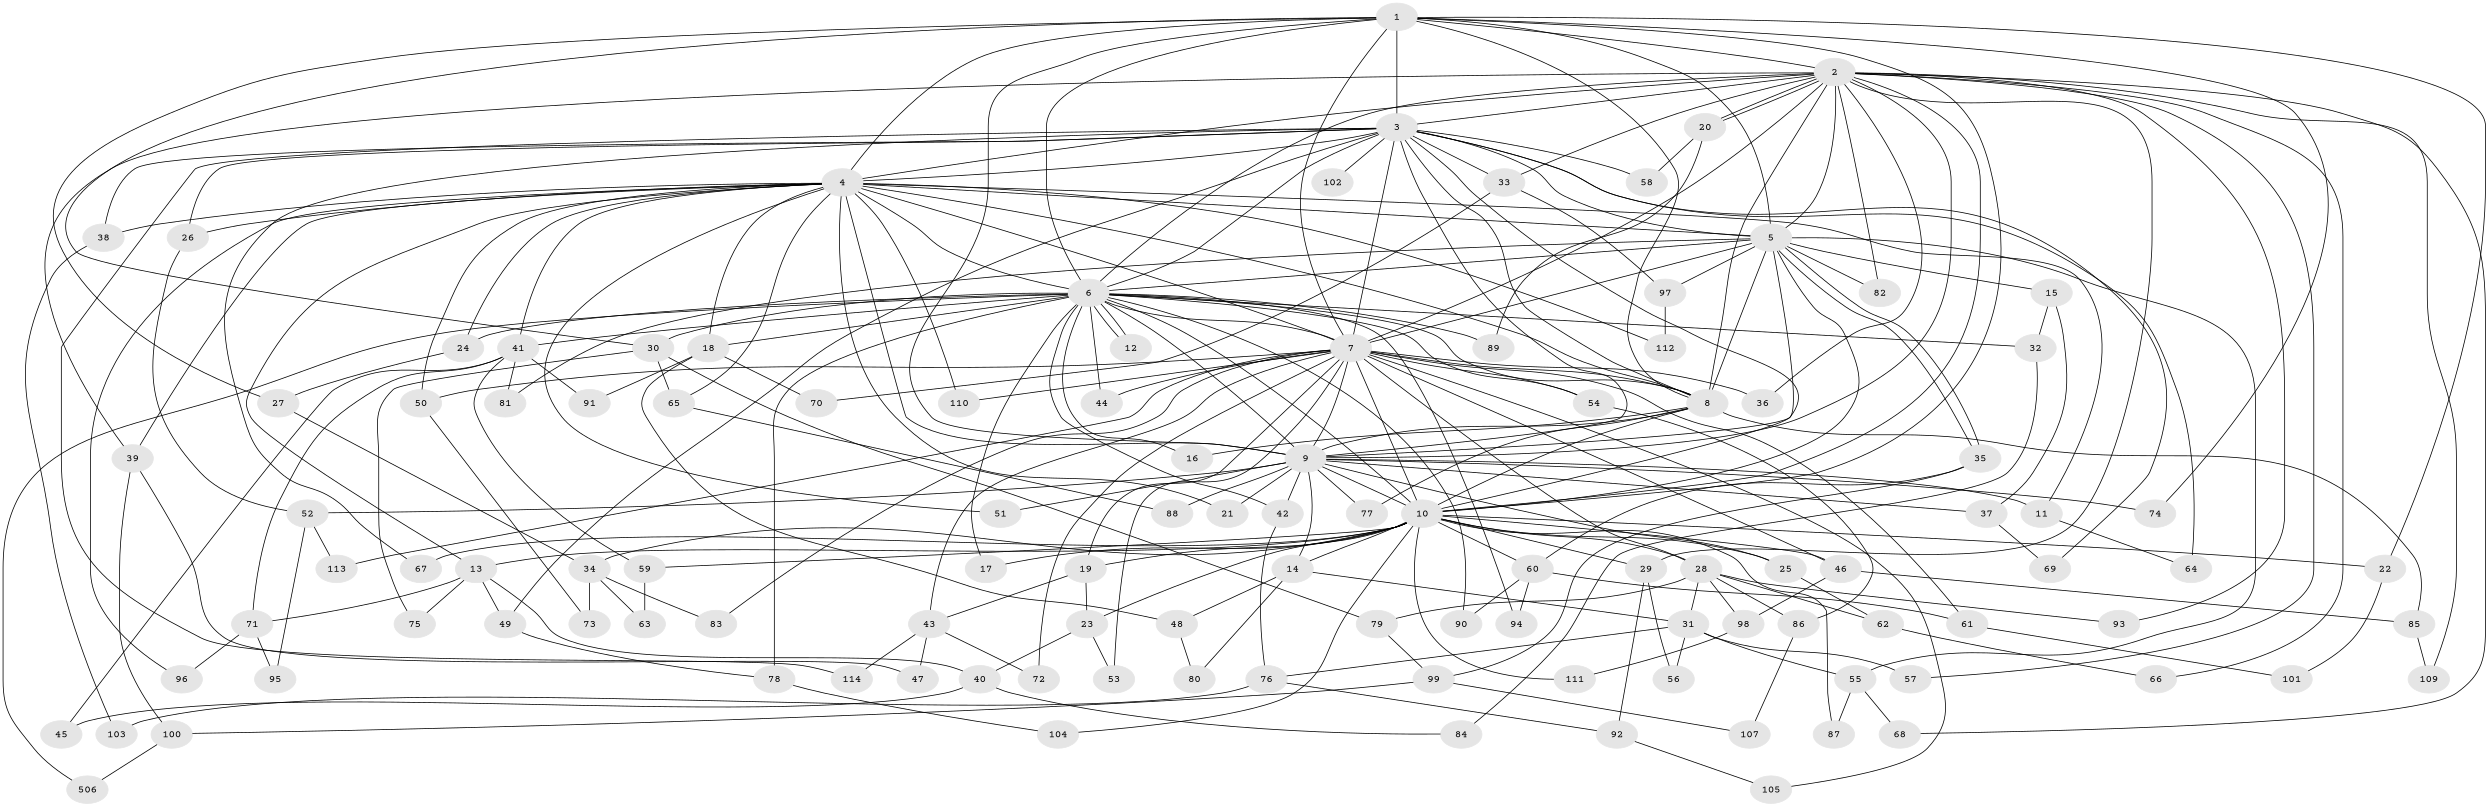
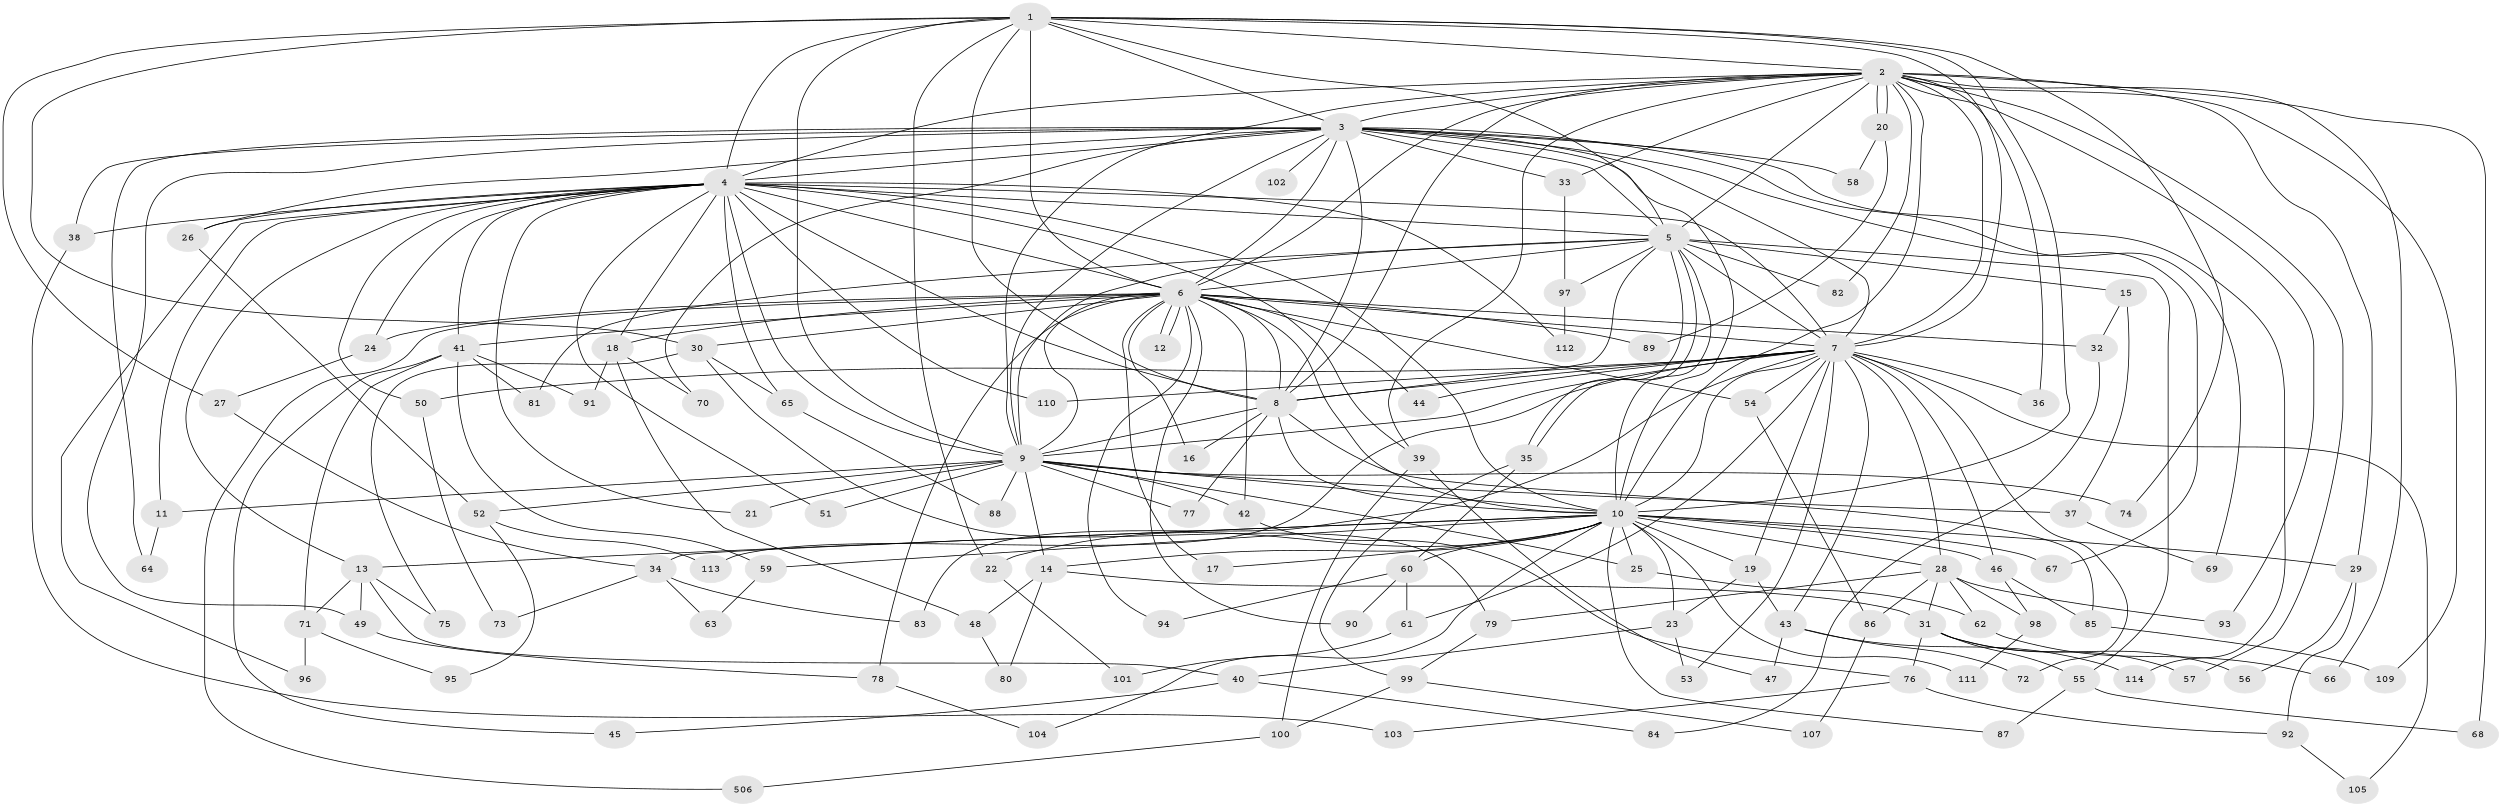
edge "4" -- "10": added
edge "33" -- "70": now "3" -- "70"
